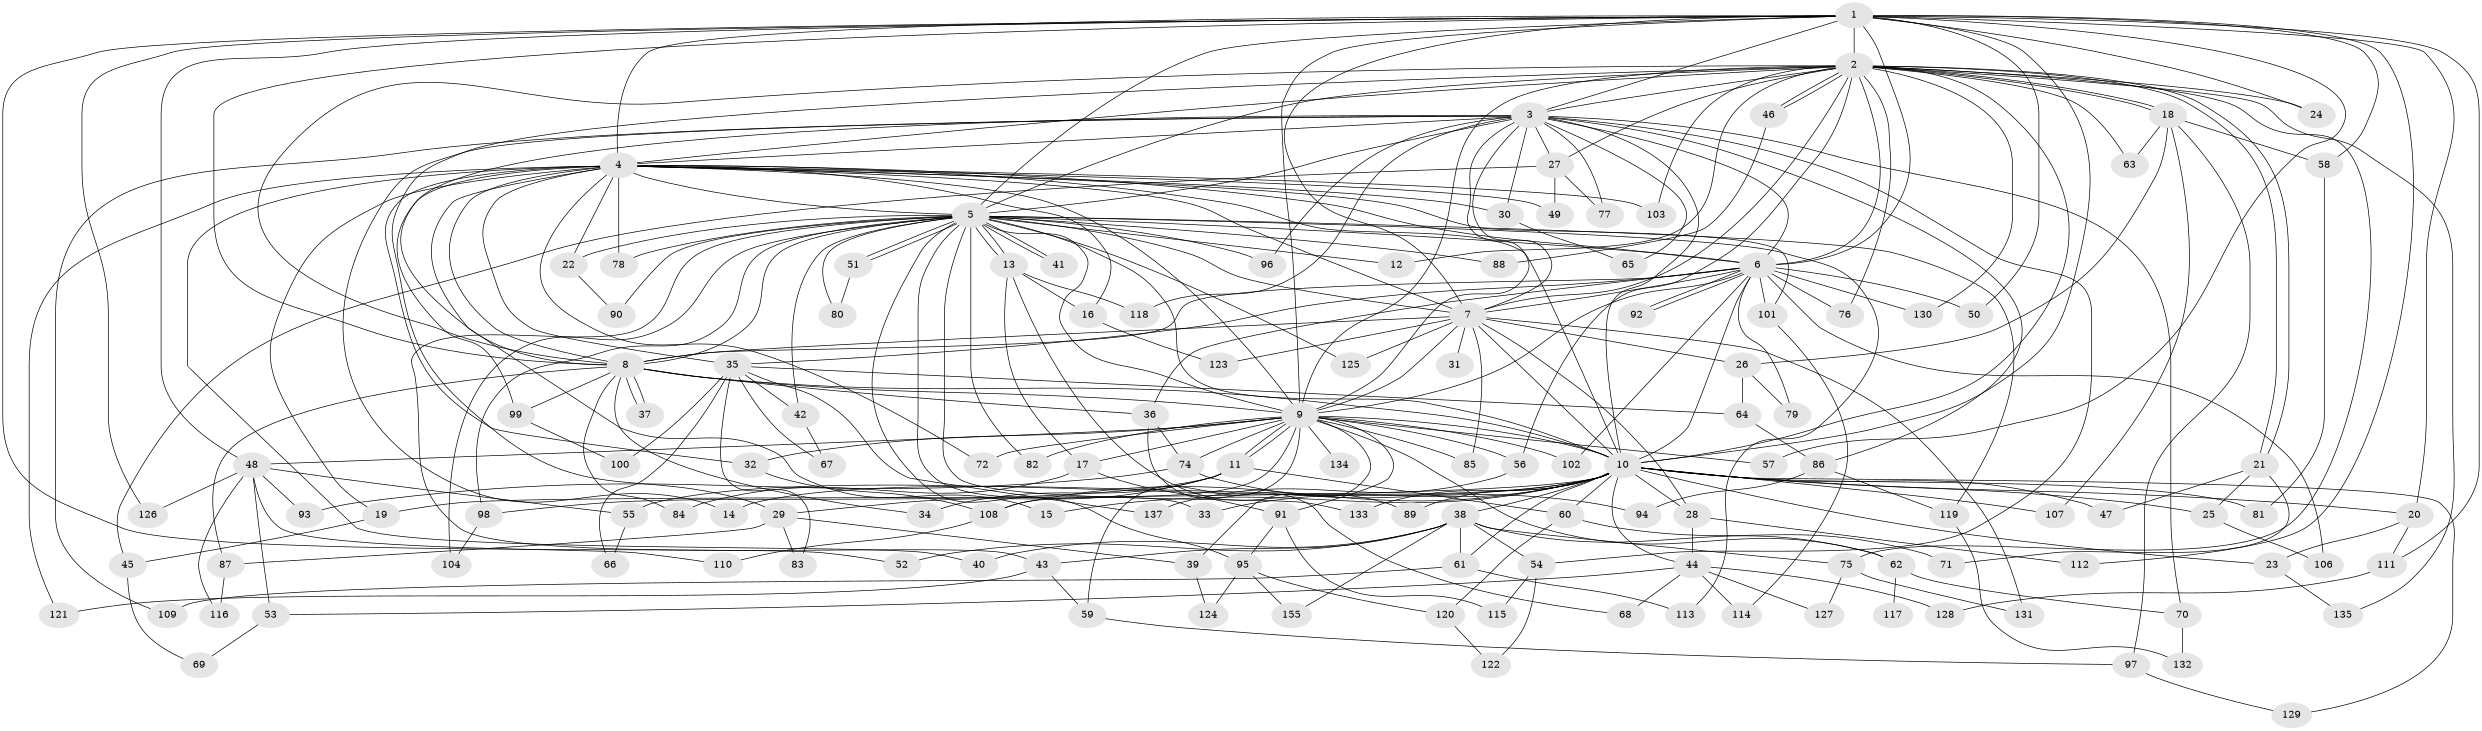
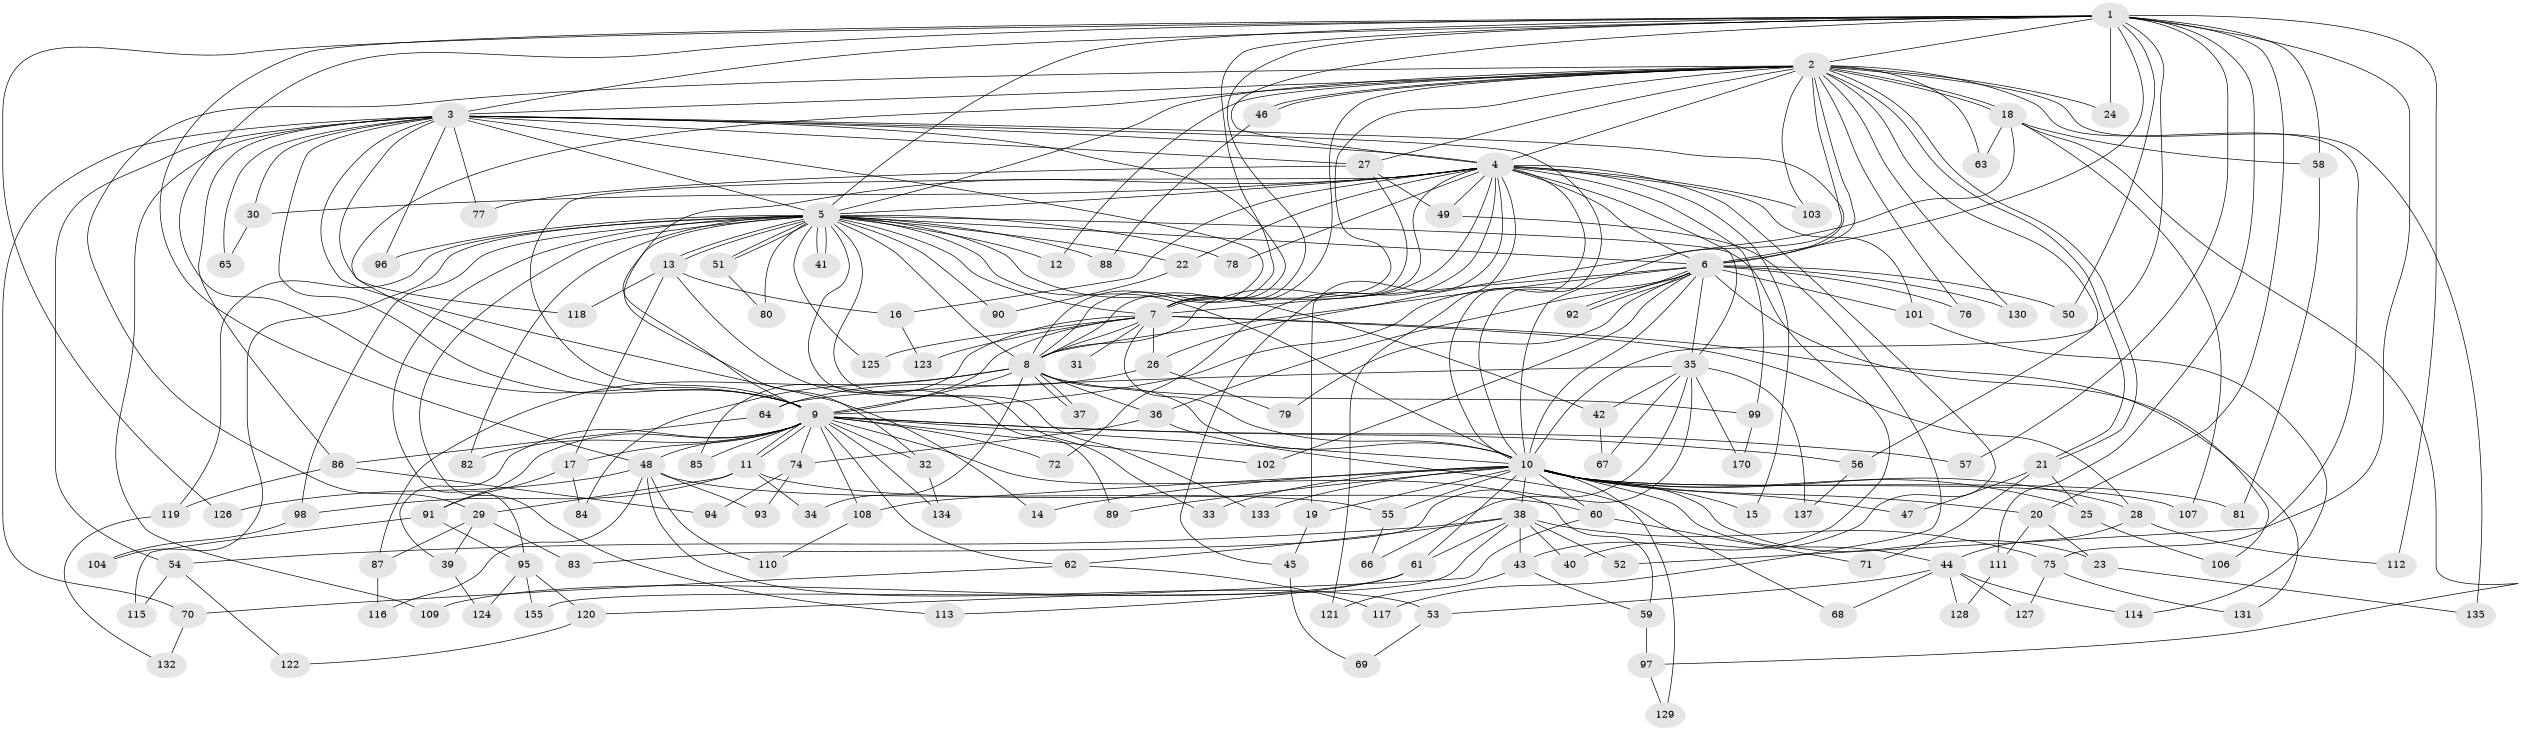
edge "49" -- "117": added
node "100": label "100" -> "170"
edge "32" -- "108": now "32" -- "134"
